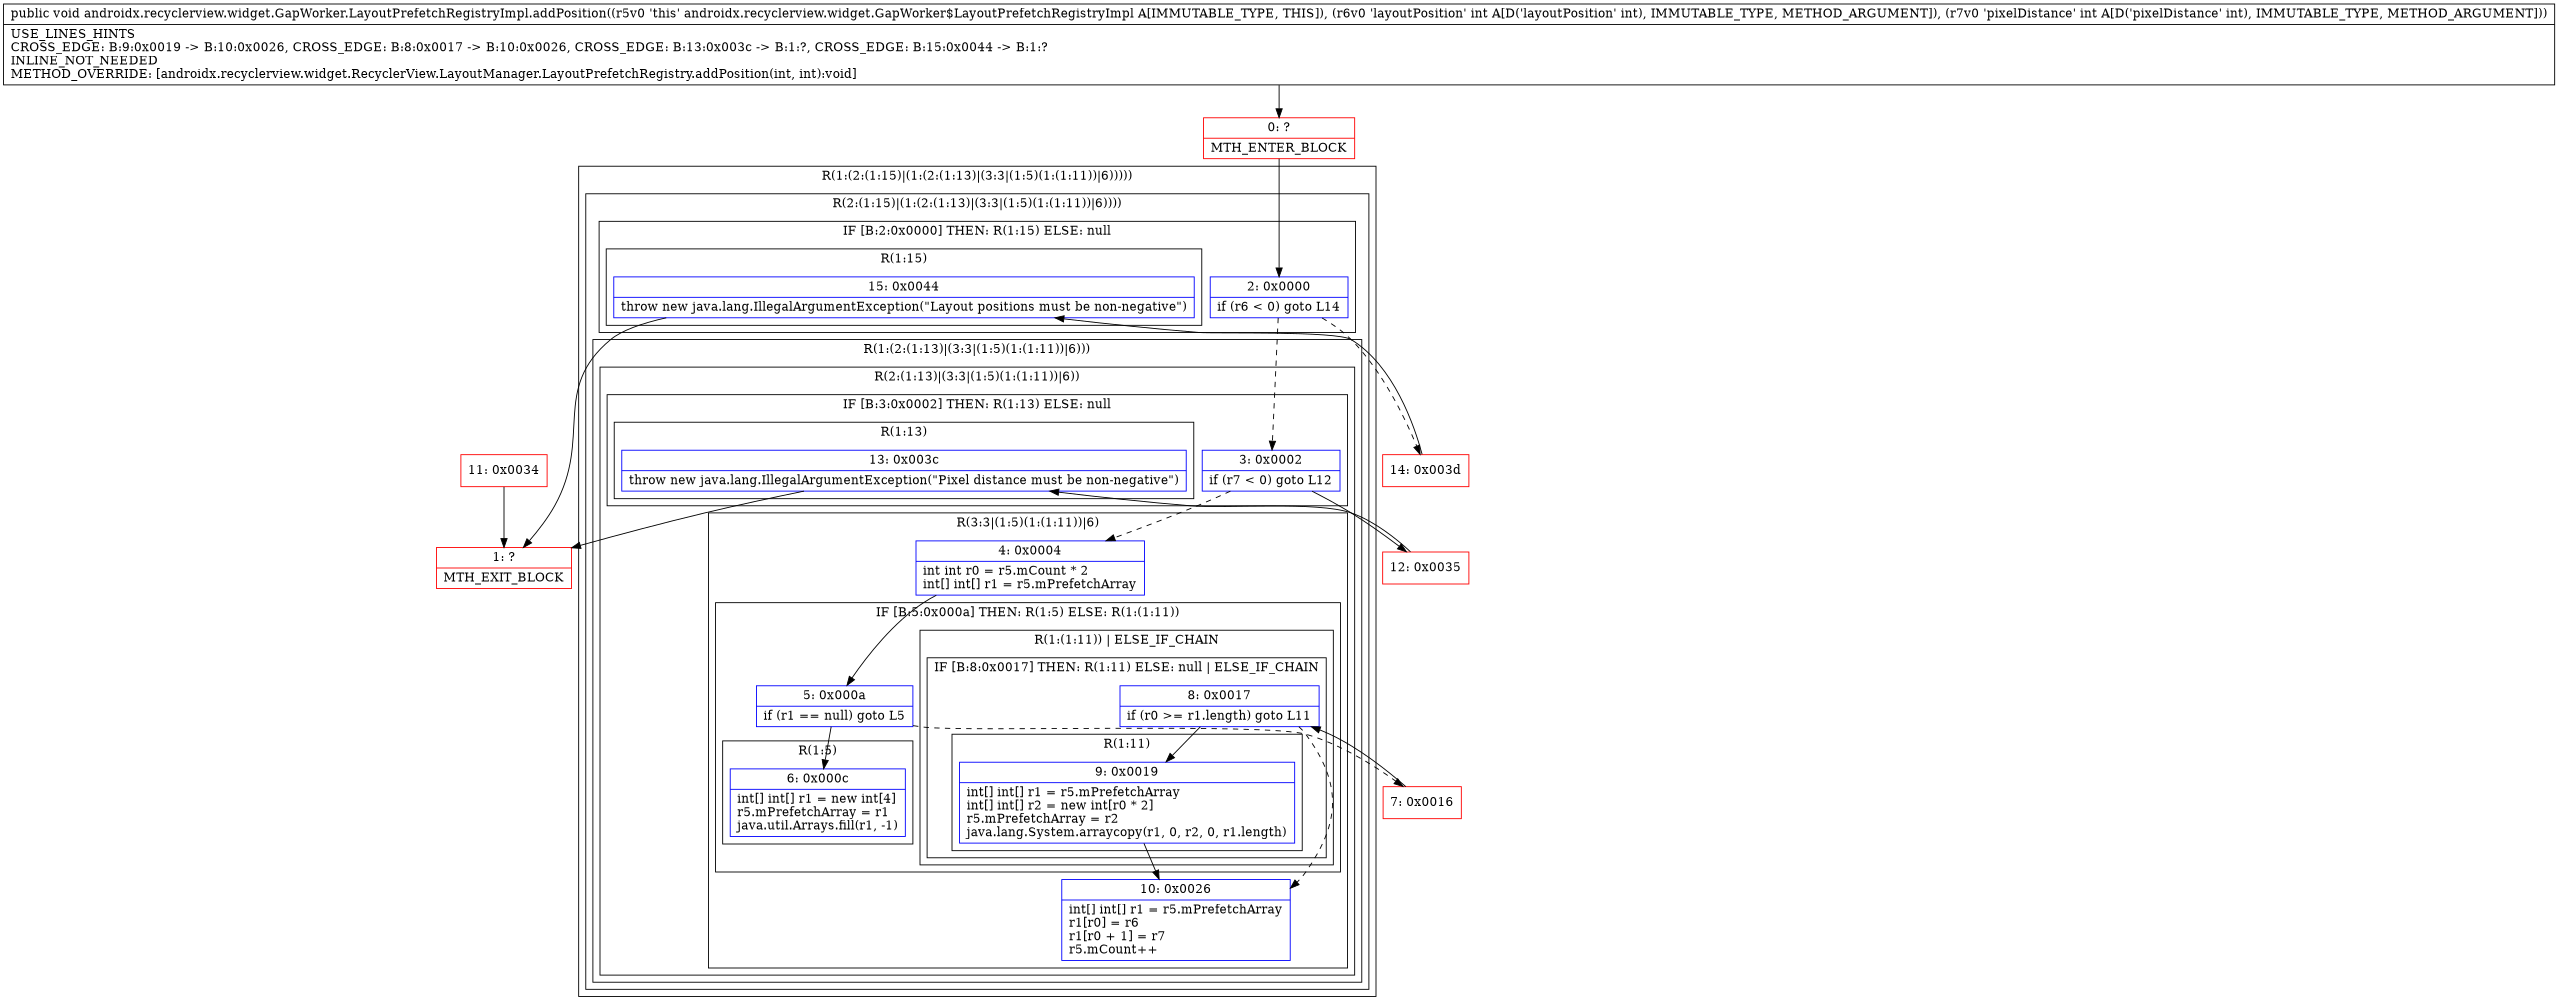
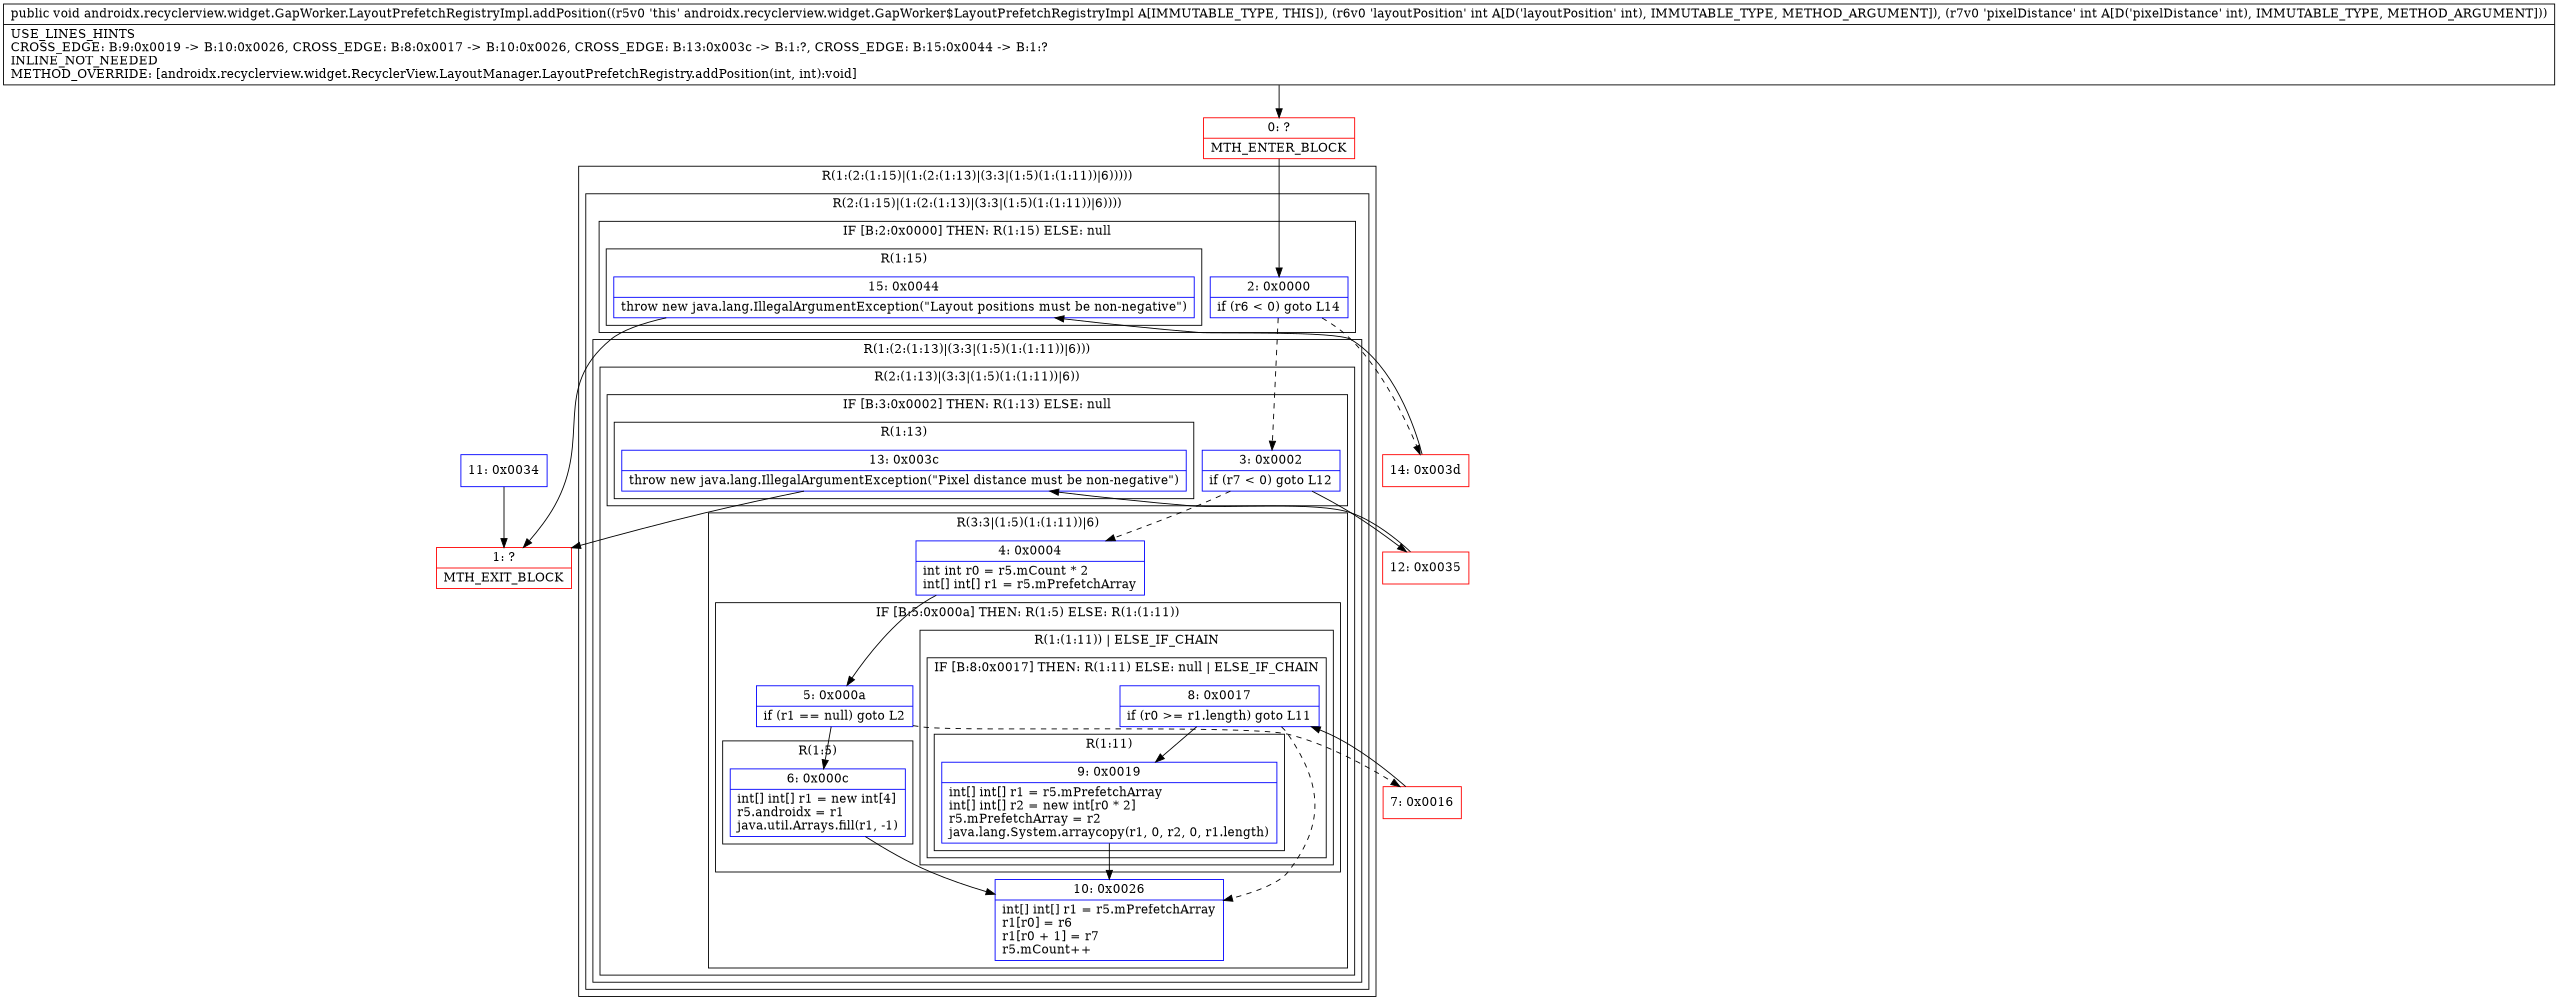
node "11: 0x0034": color red -> blue
node "5: 0x000a": text "if (r1 == null) goto L5" -> "if (r1 == null) goto L2"
node "6: 0x000c": text "r5.mPrefetchArray = r1" -> "r5.androidx = r1"
edge "6: 0x000c" -> "10: 0x0026": added
